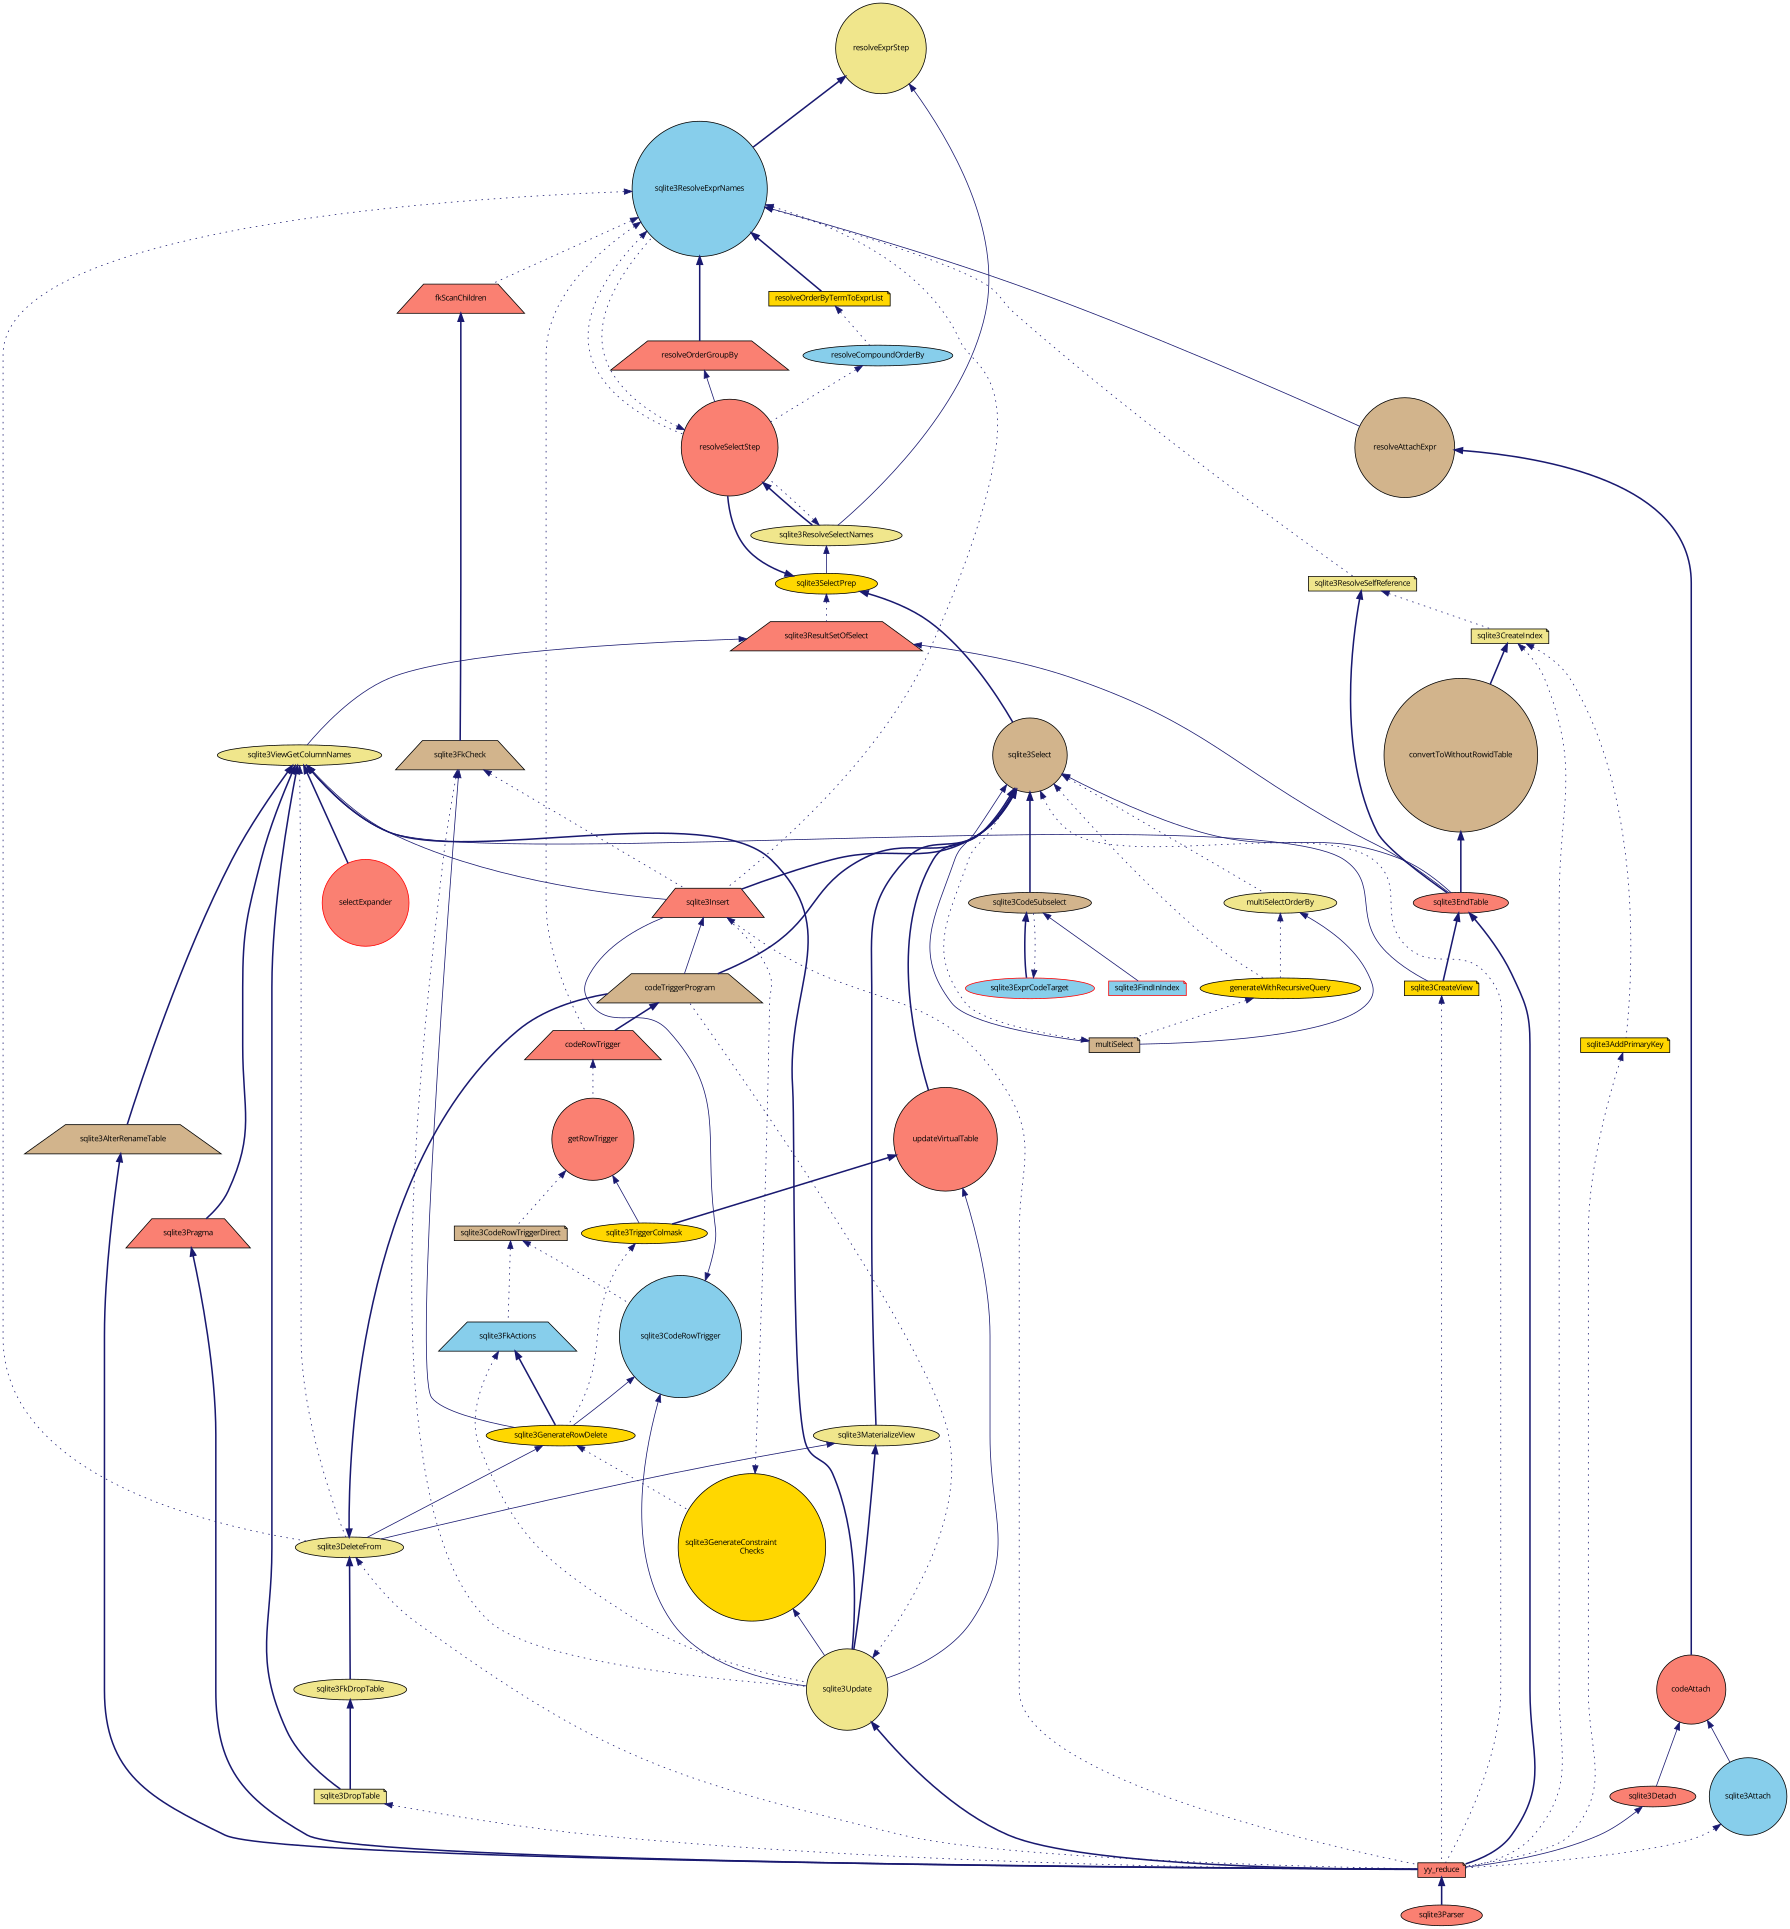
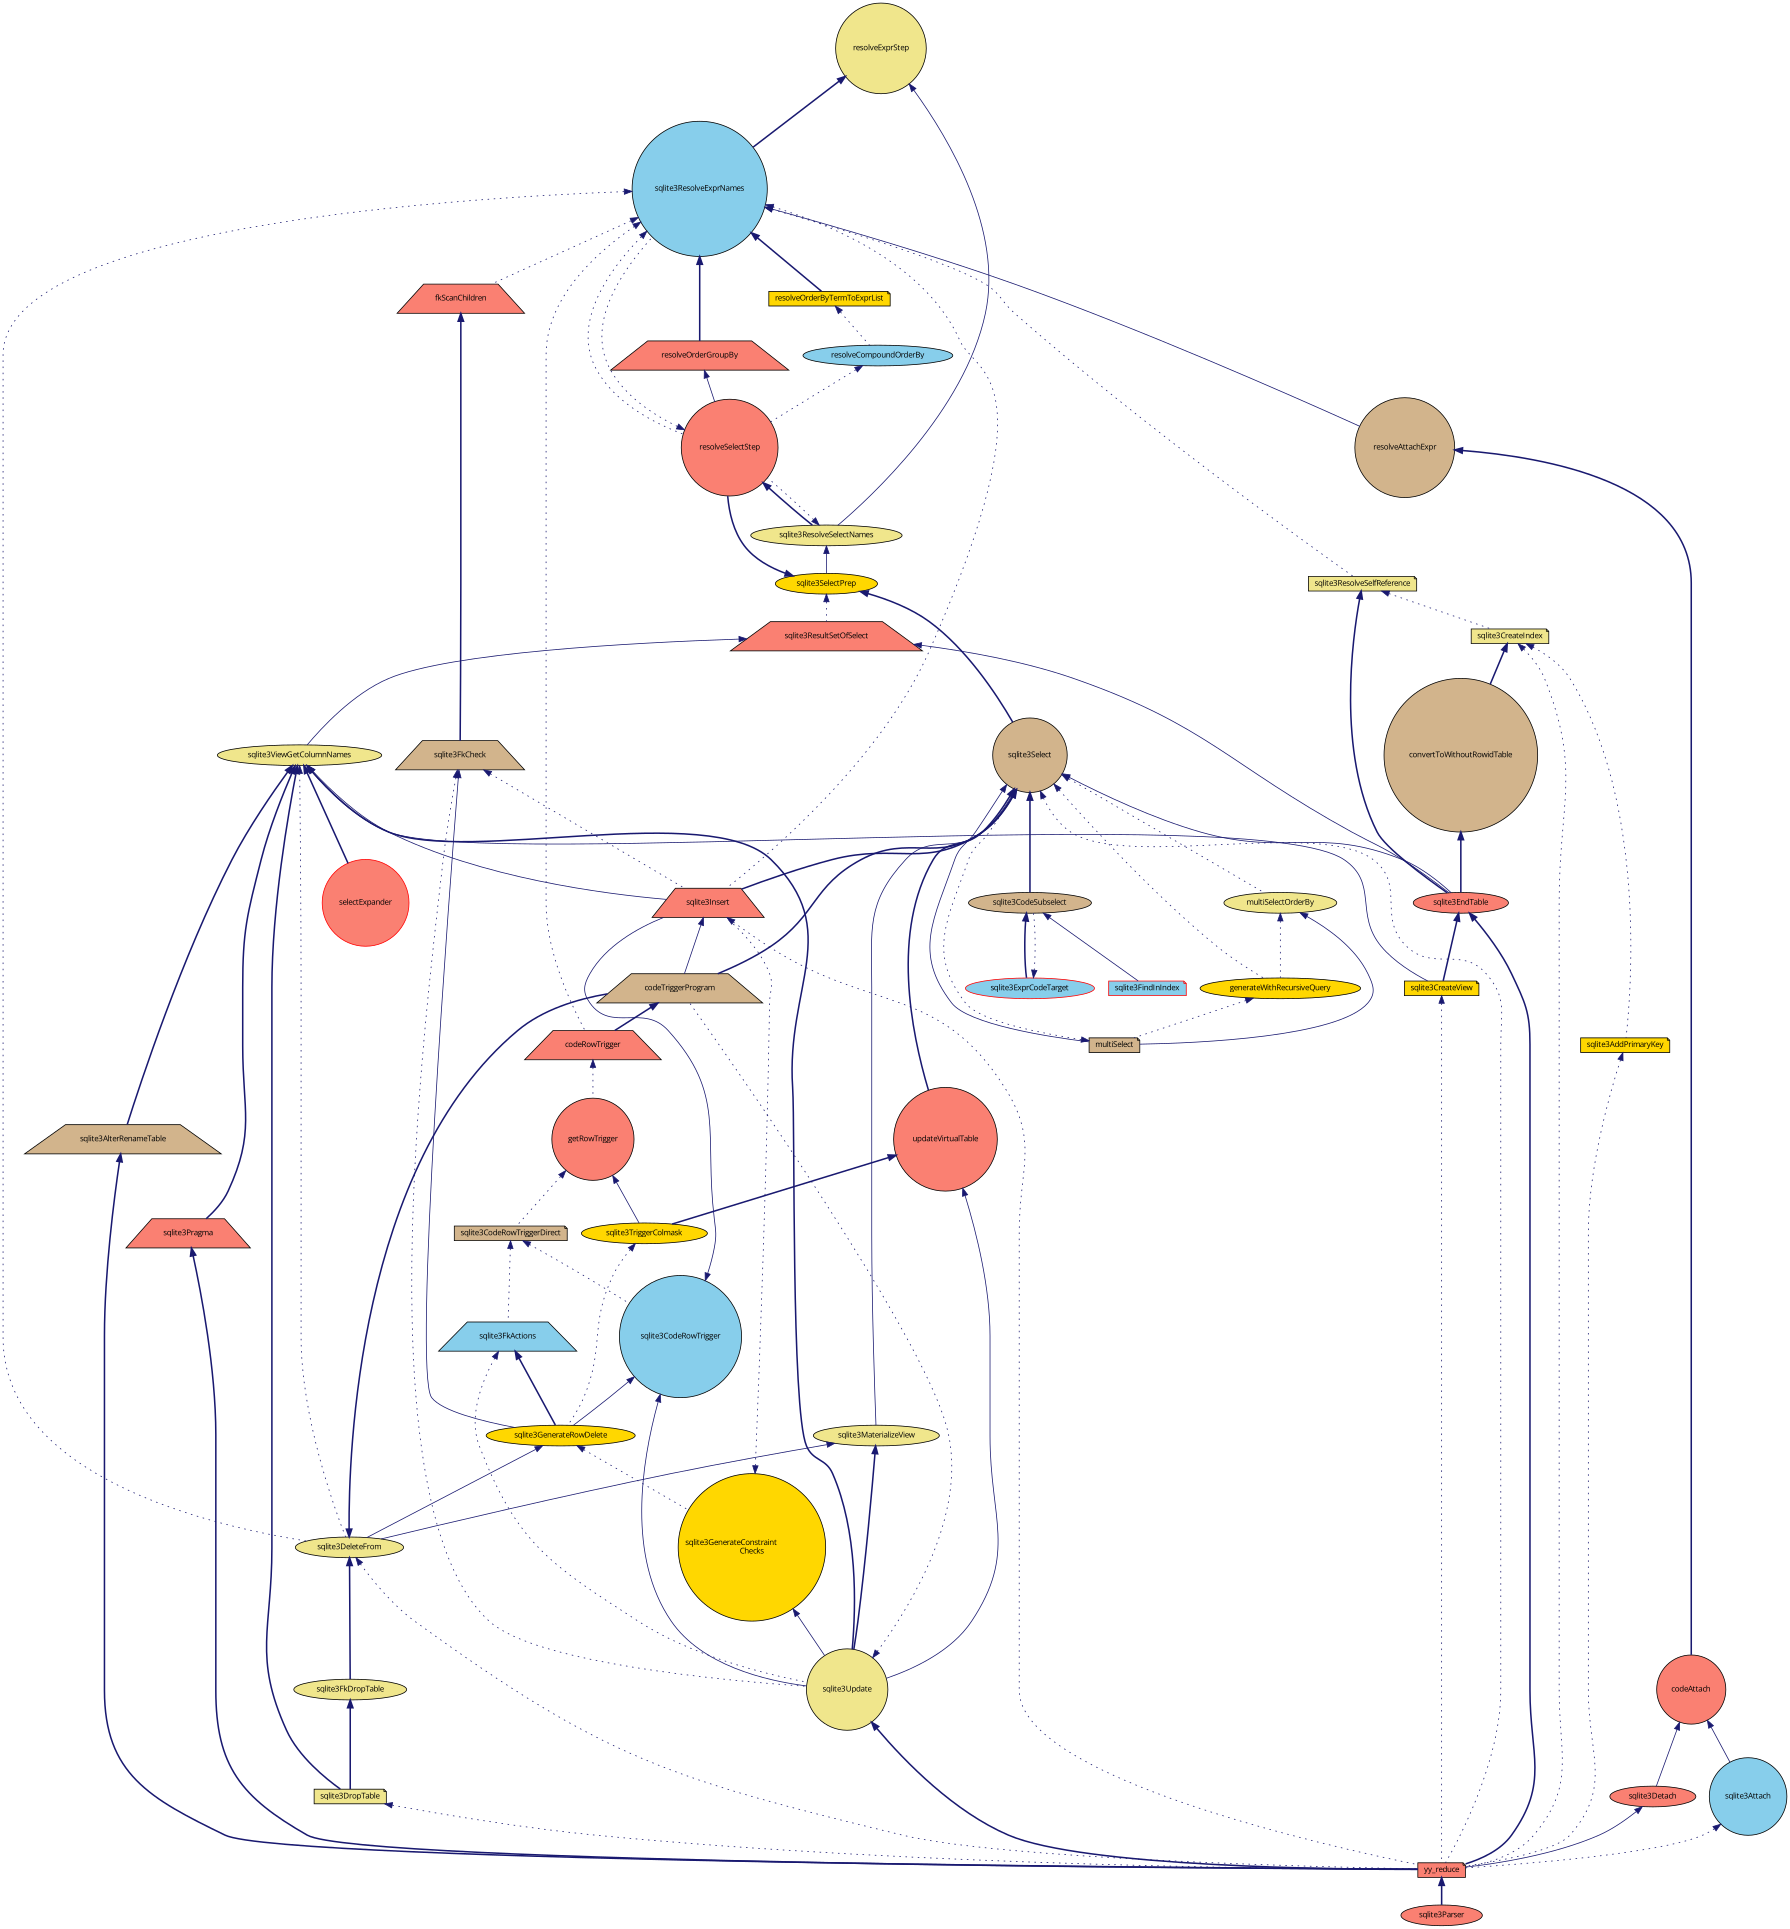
edge "sqlite3MaterializeView" -> "sqlite3Select": style bold -> solid
